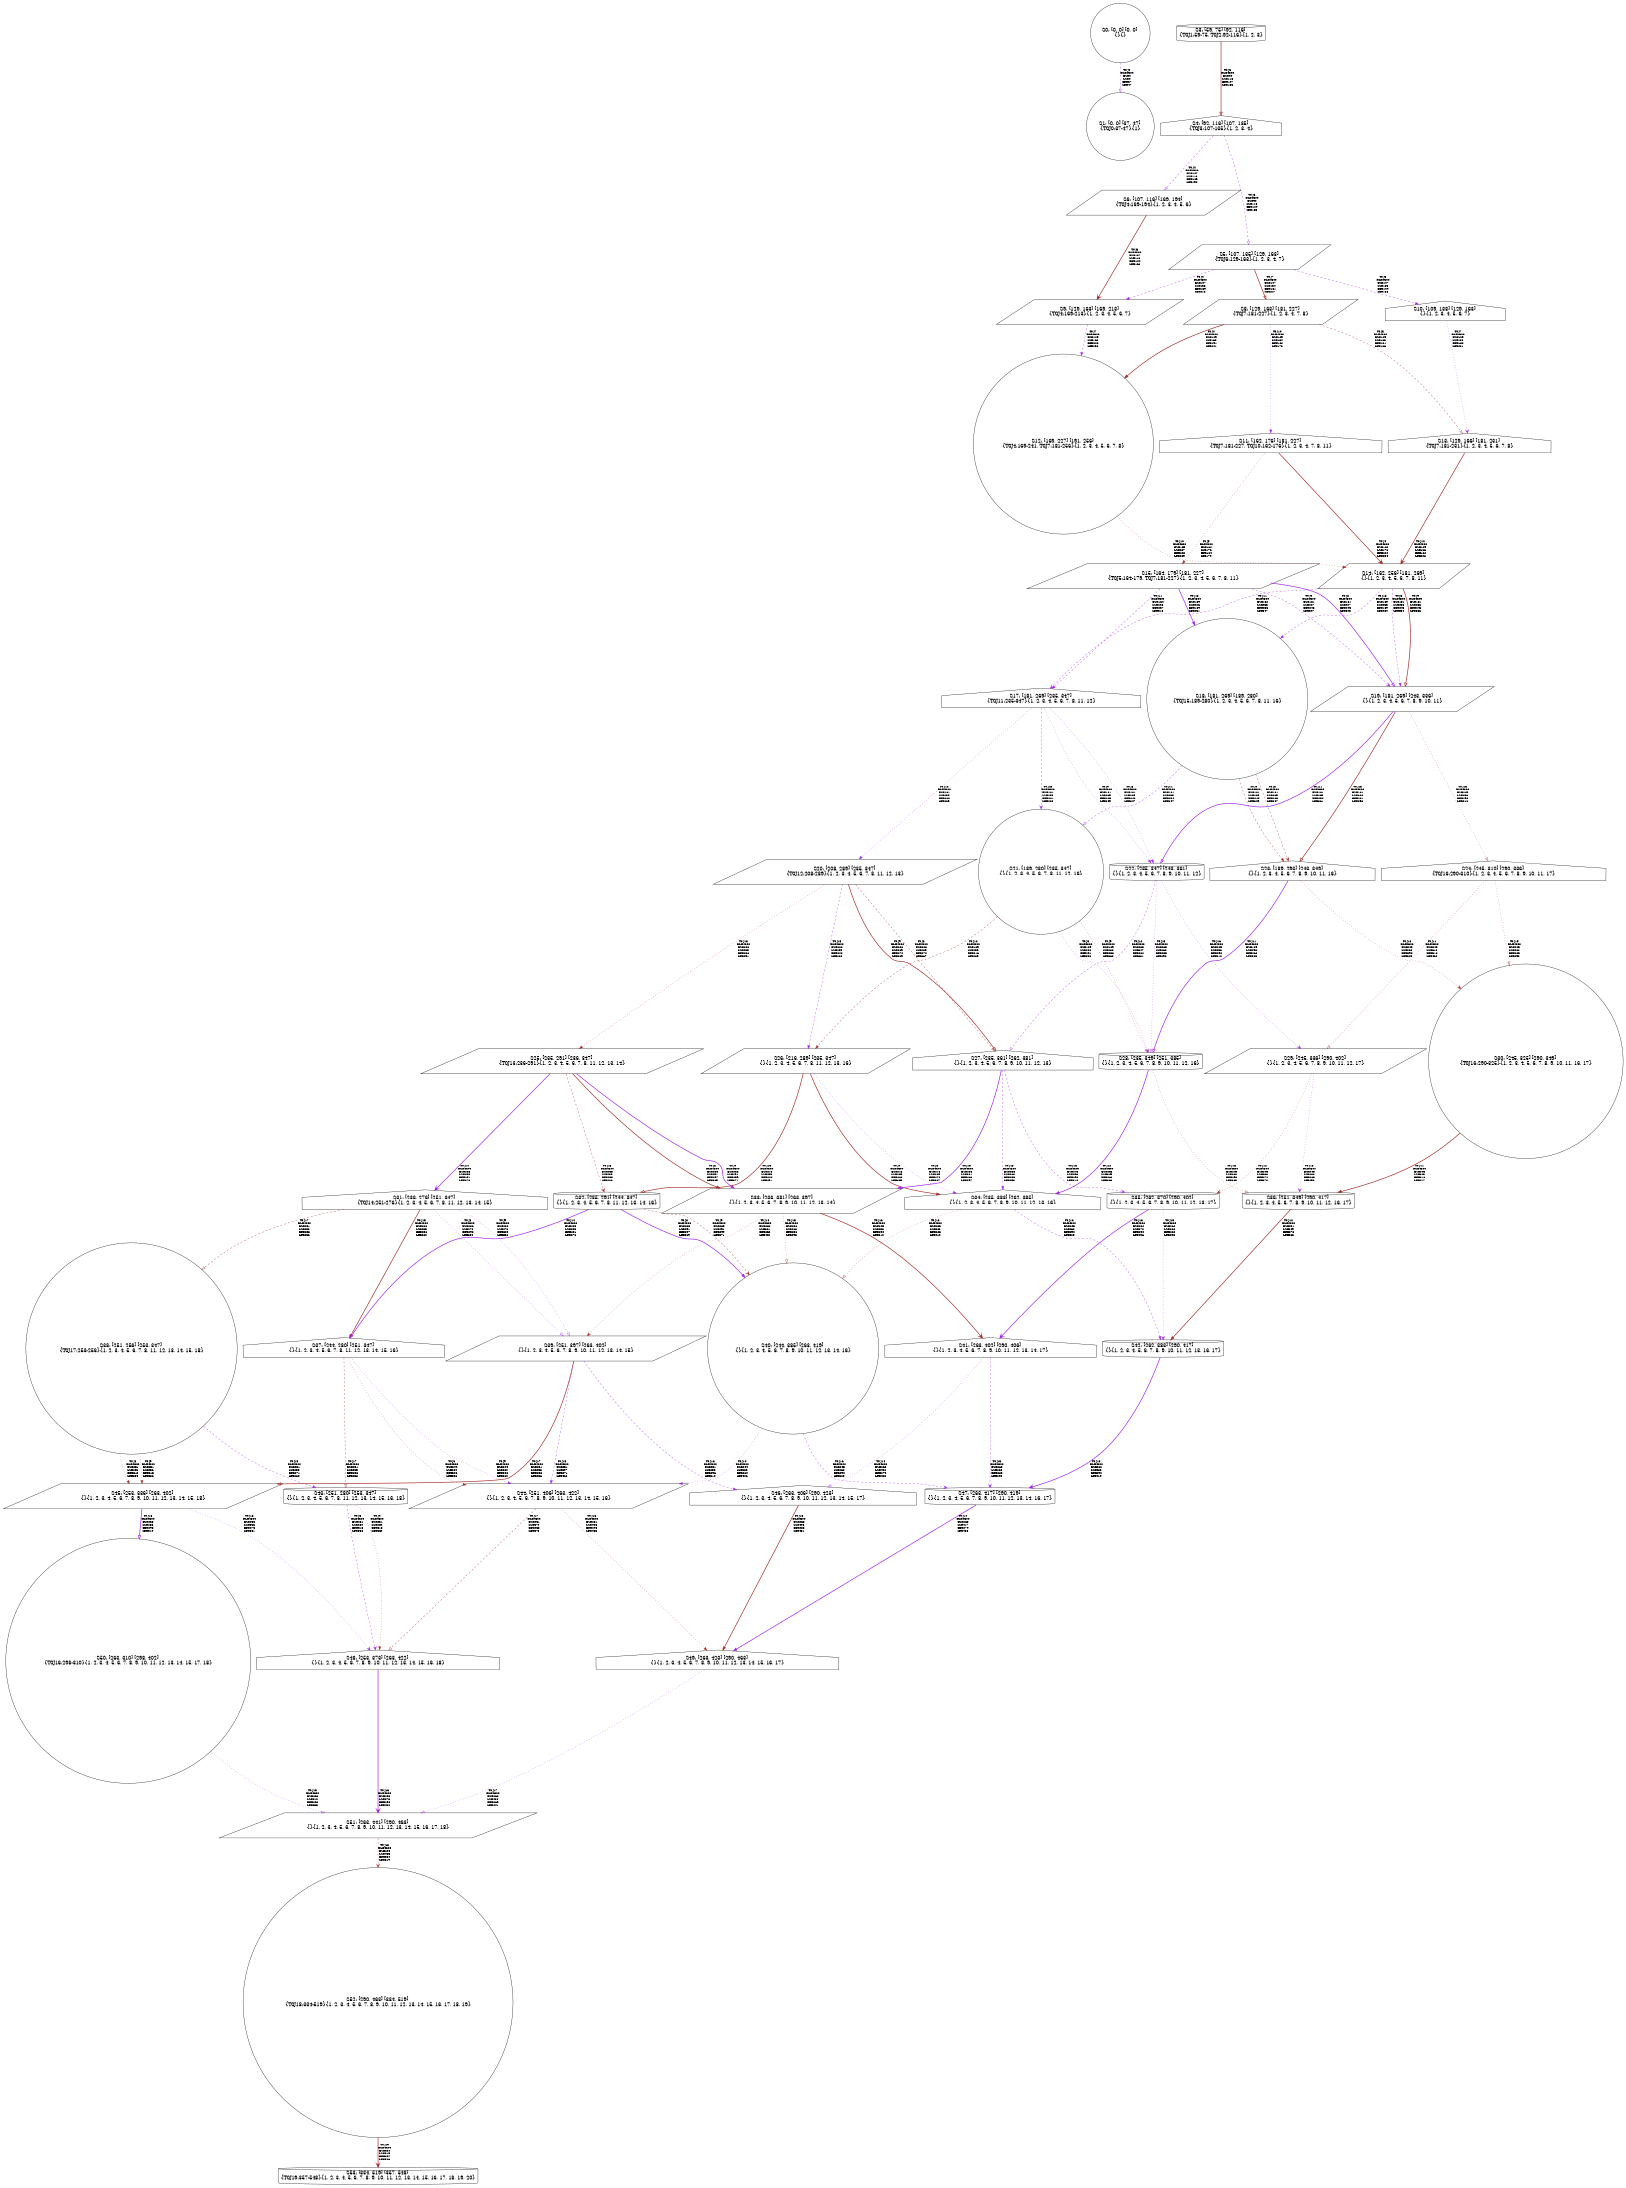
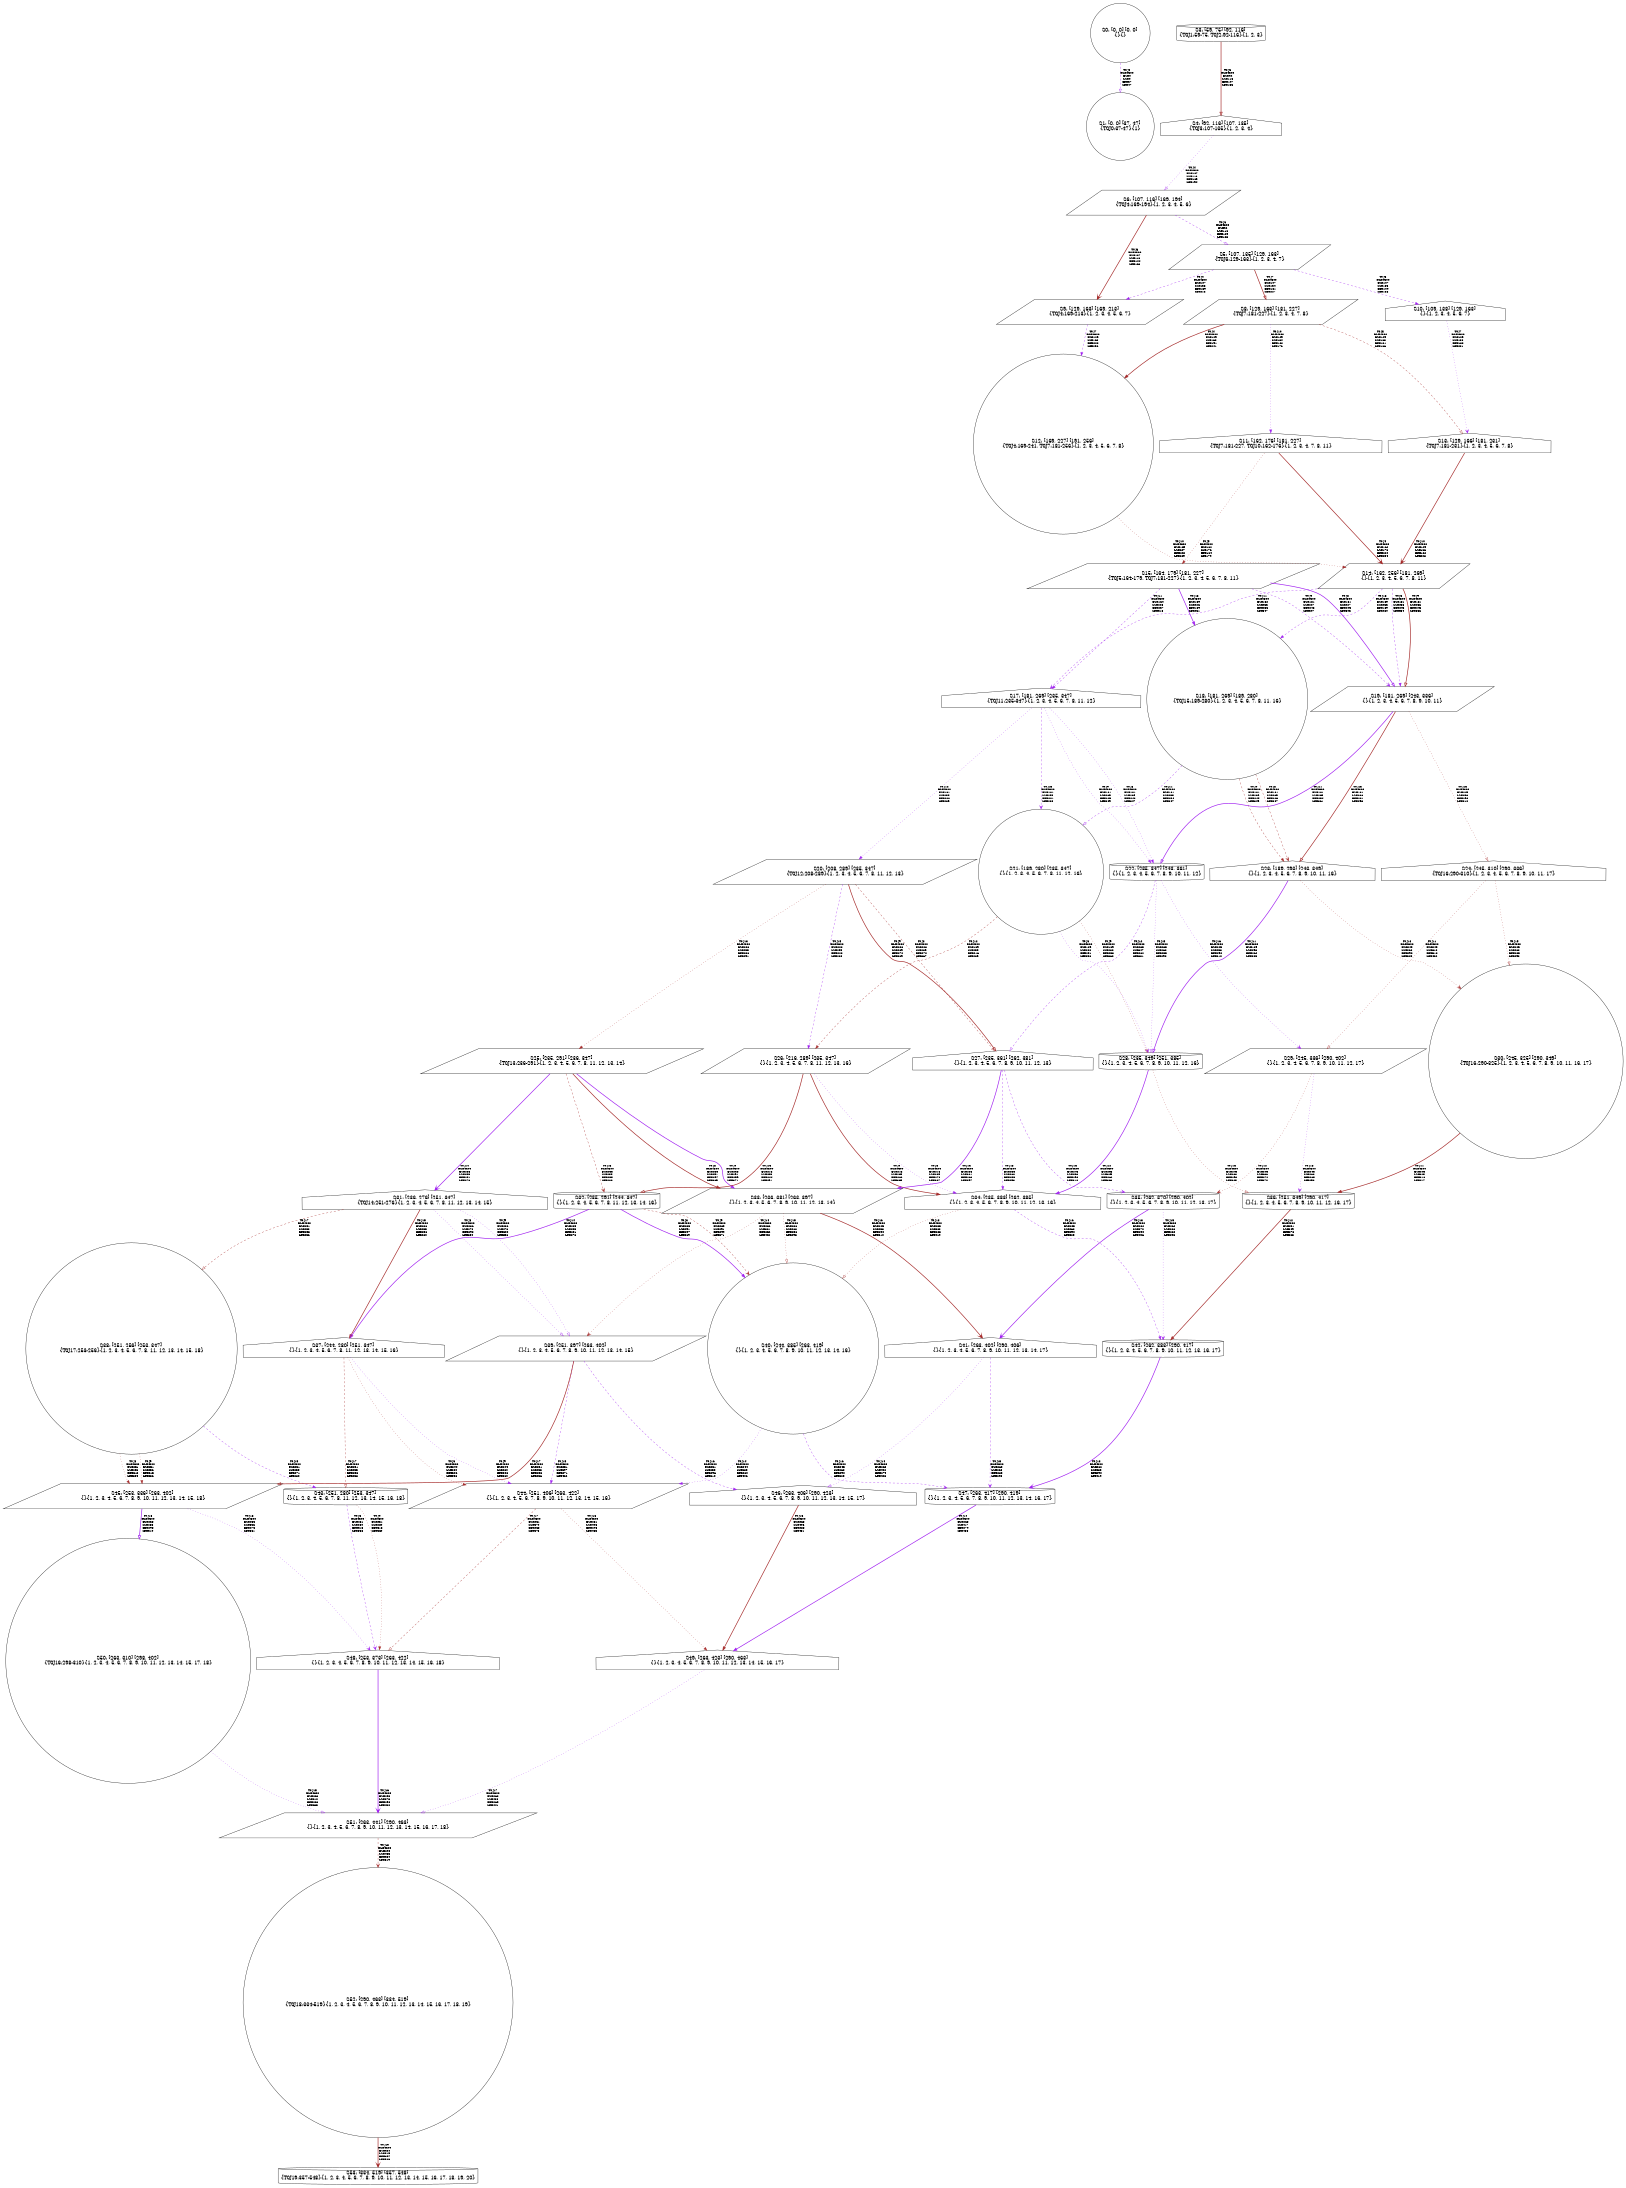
edge "S4: [92, 116] [107, 135] {T0J3:107-135}{1, 2, 3, 4}" -> "S6: [107, 116] [169, 194] {T0J4:169-194}{1, 2, 3, 4, 5, 6}": style dashed -> dotted
edge "S4: [92, 116] [107, 135] {T0J3:107-135}{1, 2, 3, 4}" -> "S5: [107, 135] [129, 163] {T0J6:129-163}{1, 2, 3, 4, 7}": now "S6: [107, 116] [169, 194] {T0J4:169-194}{1, 2, 3, 4, 5, 6}" -> "S5: [107, 135] [129, 163] {T0J6:129-163}{1, 2, 3, 4, 7}"
